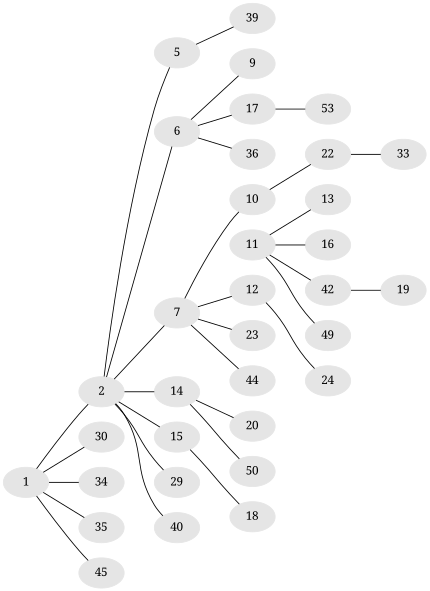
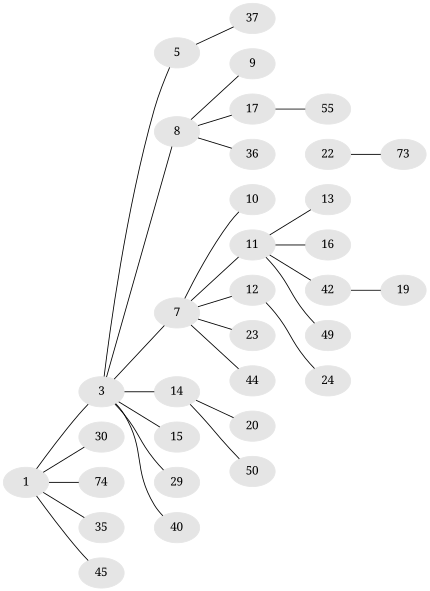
node "39": label "39" -> "37"
node "53": label "53" -> "55"
node "6": label "6" -> "8"
node "33": label "33" -> "73"
edge "22" -- "10": removed
edge "11" -- "7": added
node "2": label "2" -> "3"
node "34": label "34" -> "74"
node "18": removed
